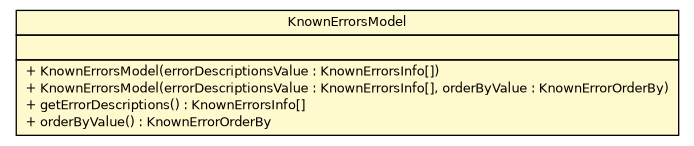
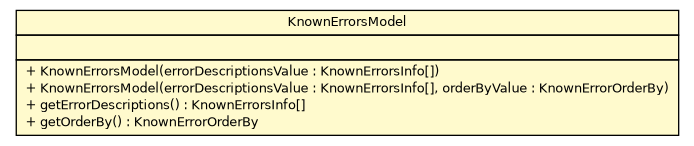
node "KnownErrorsModel": text "+ orderByValue() : KnownErrorOrderBy" -> "+ getOrderBy() : KnownErrorOrderBy"
